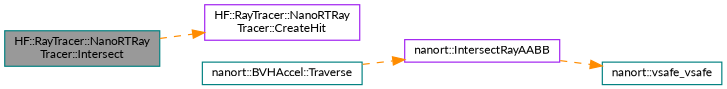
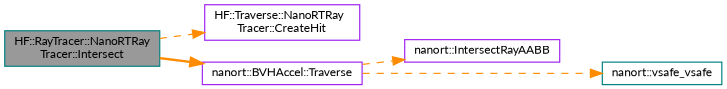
node "HF::RayTracer::NanoRTRay Tracer::CreateHit": label "HF::RayTracer::NanoRTRay Tracer::CreateHit" -> "HF::Traverse::NanoRTRay Tracer::CreateHit"
edge "HF::RayTracer::NanoRTRay Tracer::Intersect" -> "nanort::BVHAccel::Traverse": added
edge "nanort::IntersectRayAABB" -> "nanort::vsafe_vsafe": now "nanort::BVHAccel::Traverse" -> "nanort::vsafe_vsafe"
node "nanort::BVHAccel::Traverse": color teal -> purple
